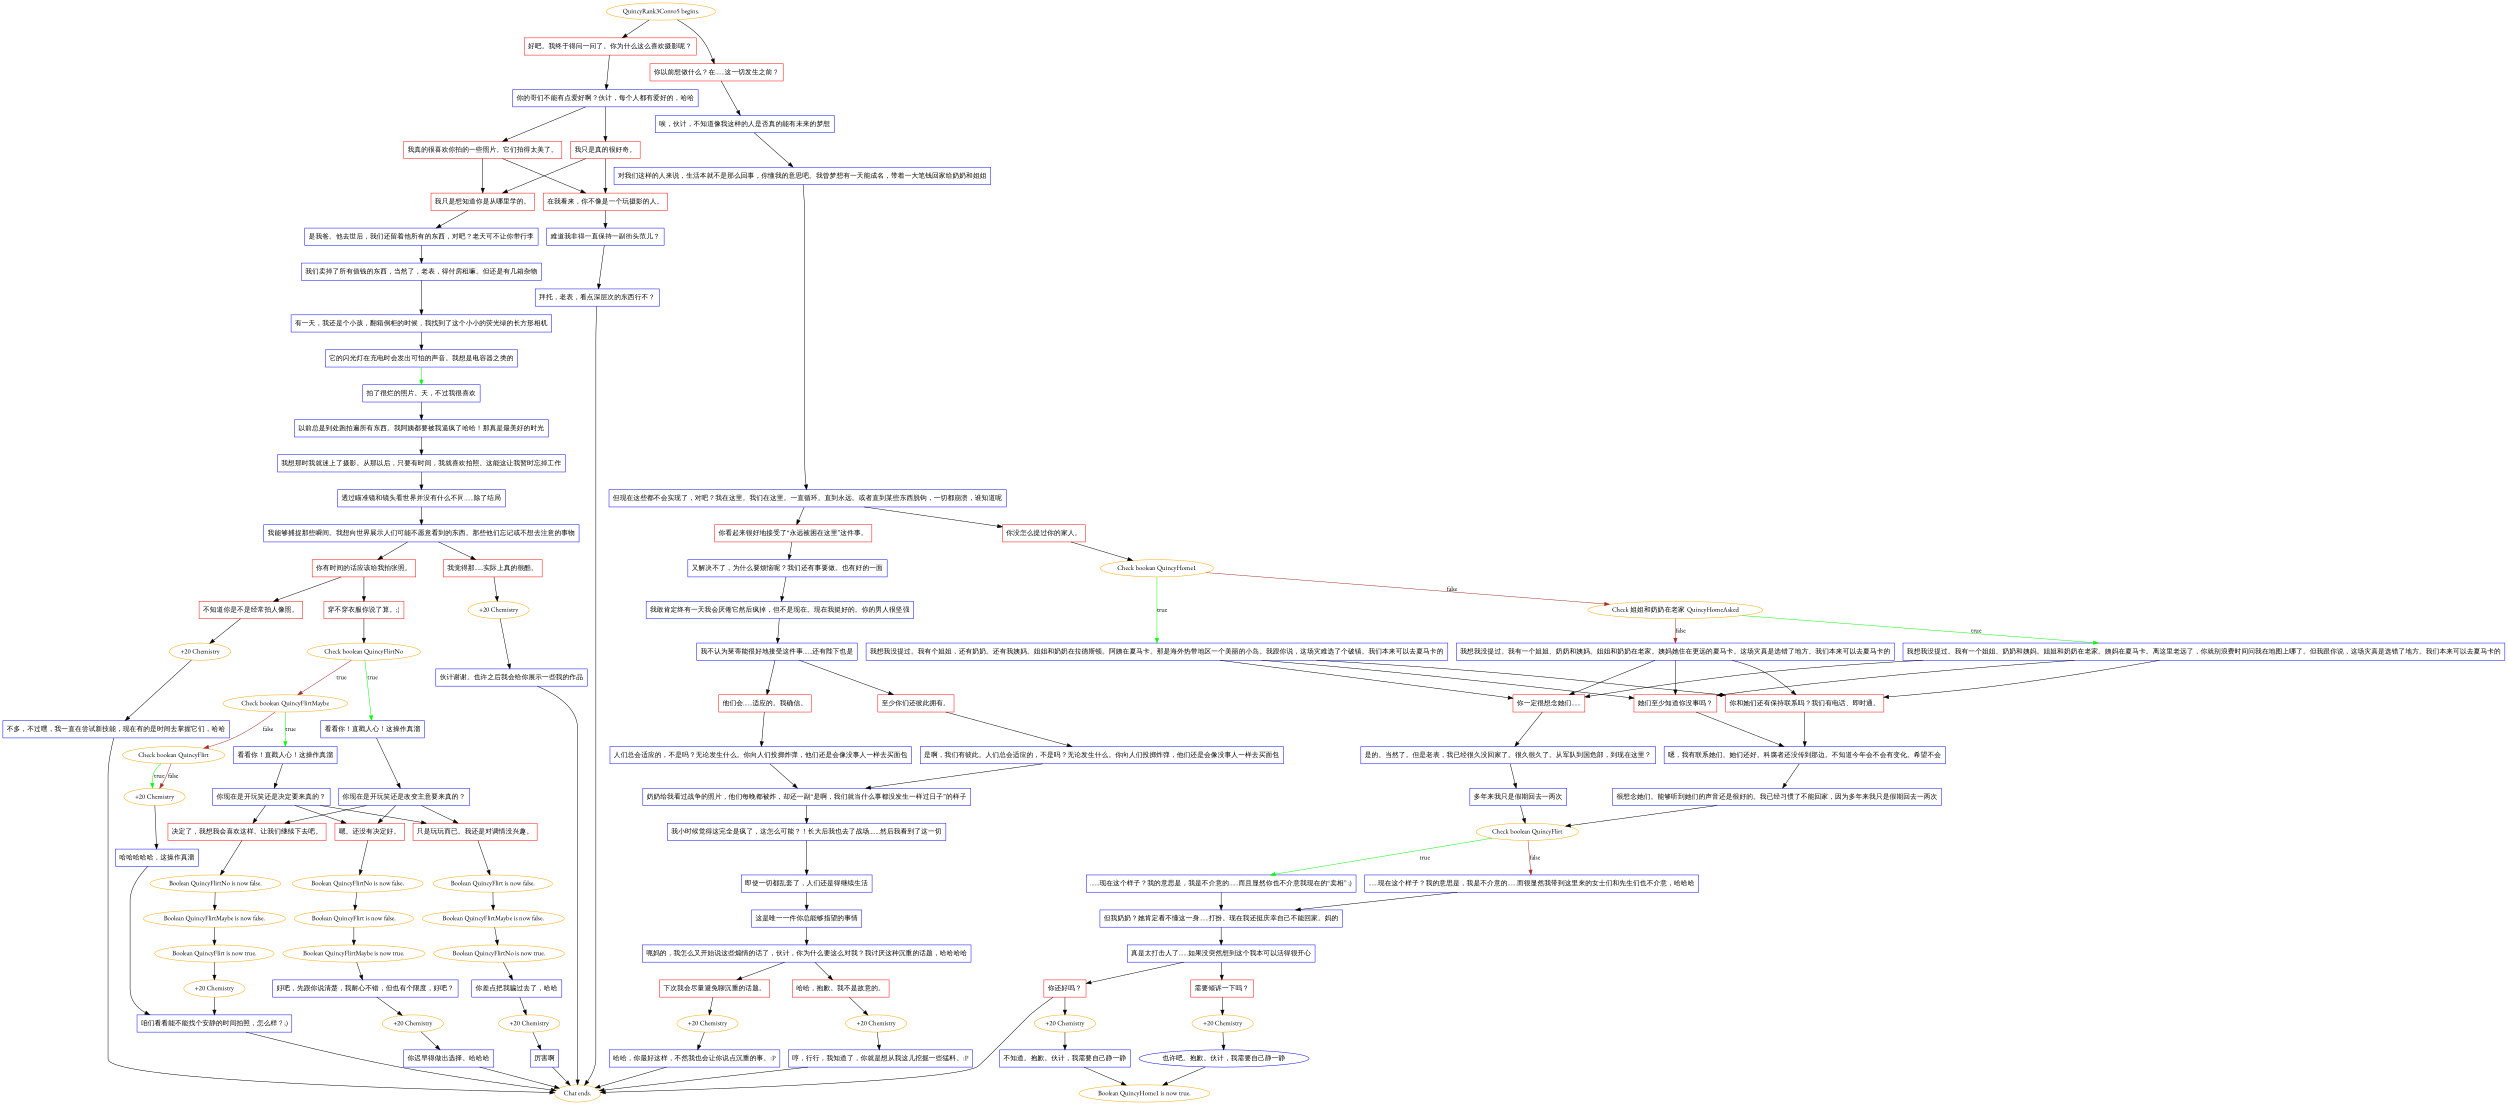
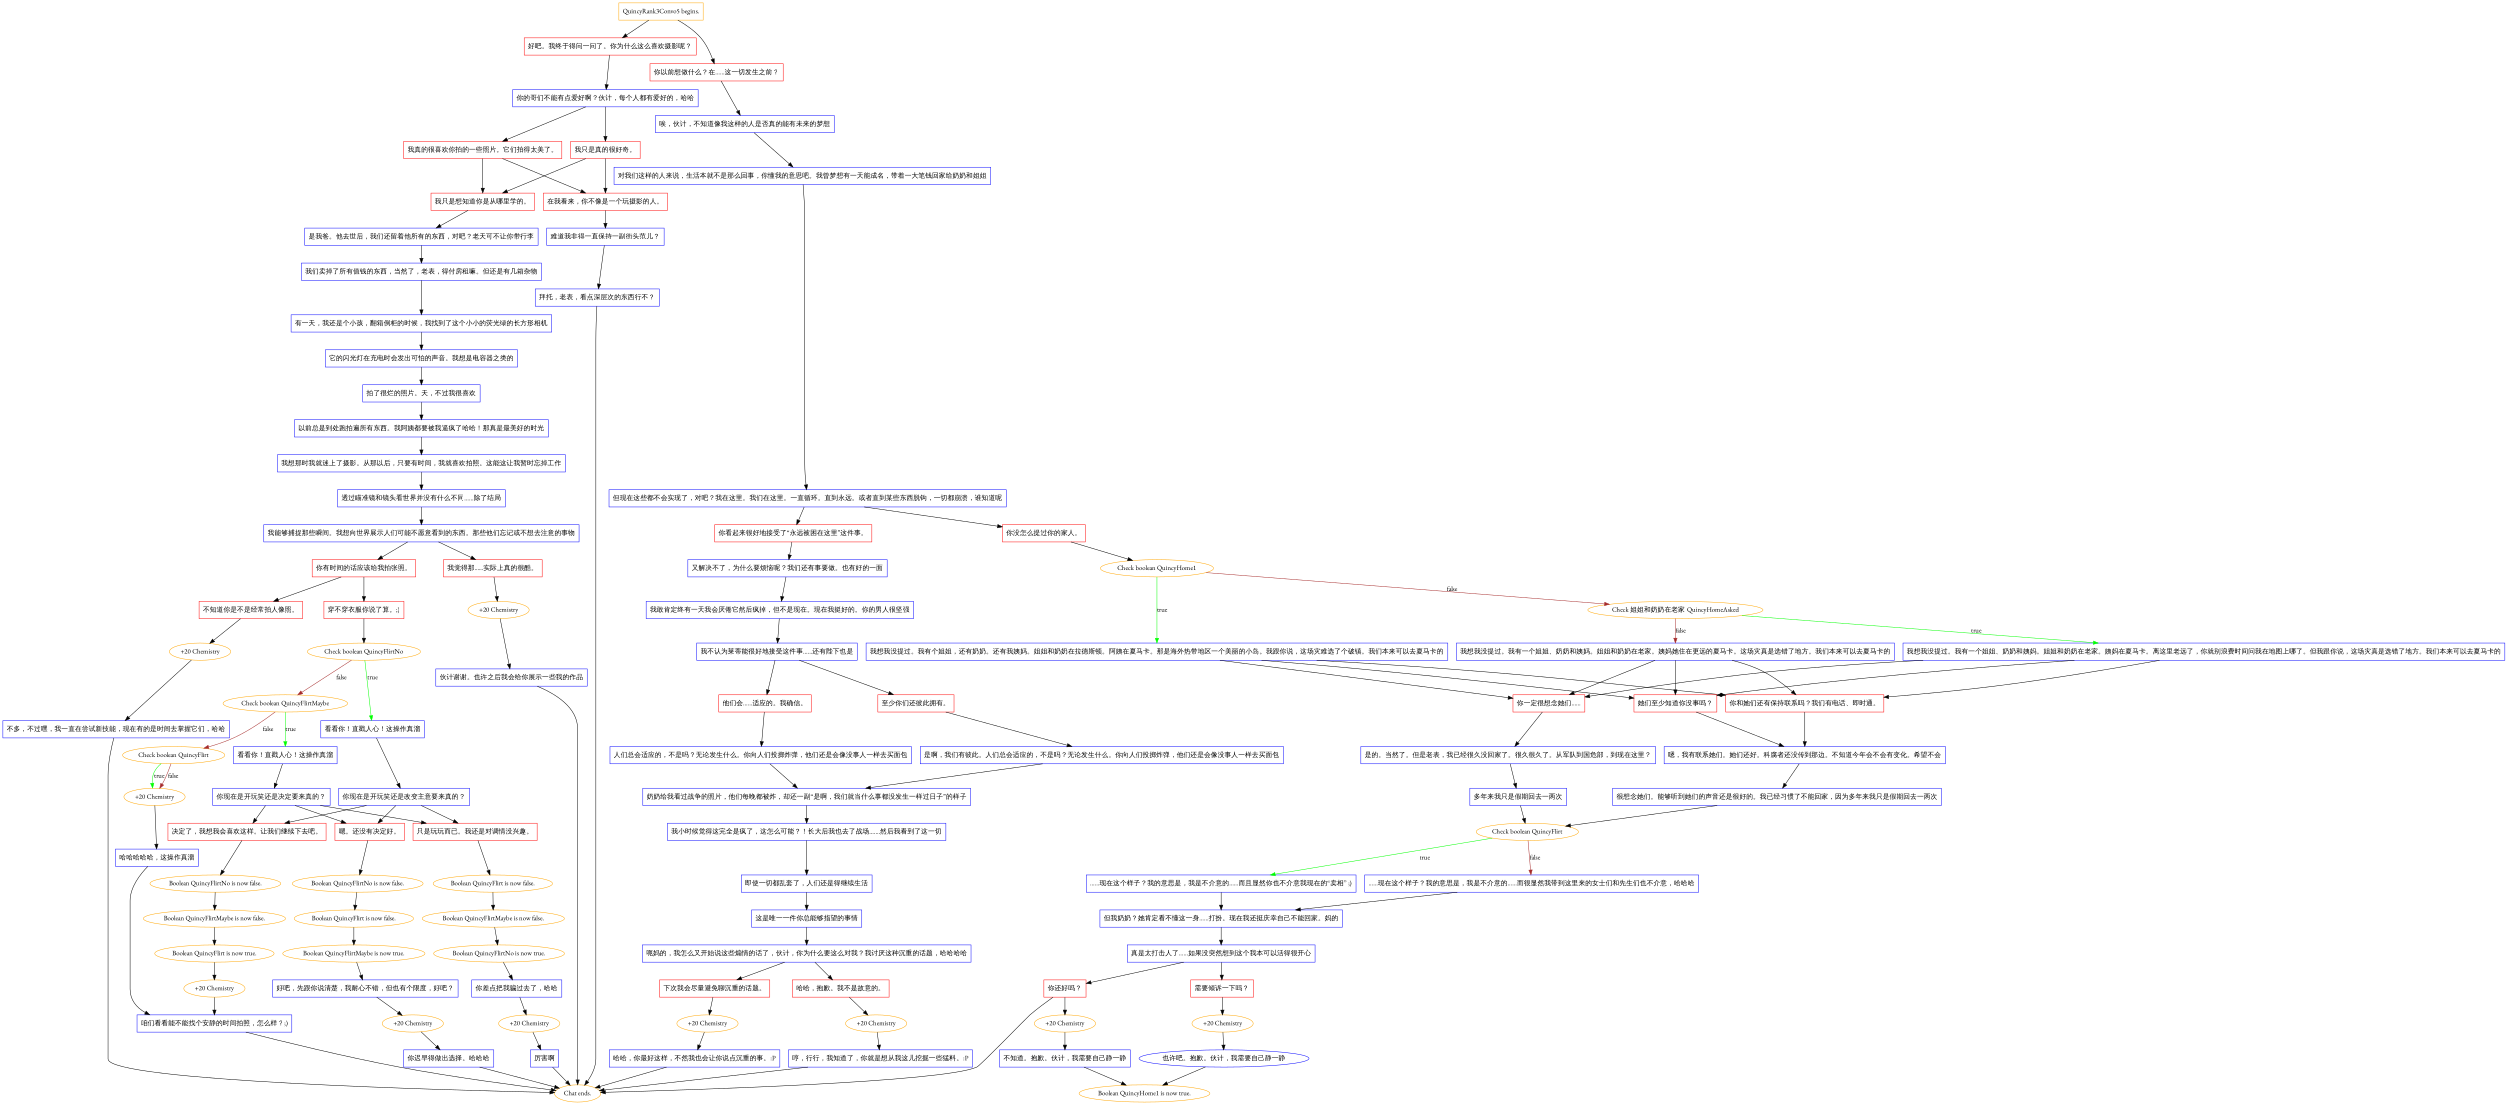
node "QuincyRank3Convo5 begins.": shape ellipse -> box
edge "它的闪光灯在充电时会发出可怕的声音。我想是电容器之类的" -> "拍了很烂的照片。天，不过我很喜欢": color green -> black
edge "Check boolean QuincyFlirtNo" -> "Check boolean QuincyFlirtMaybe": label "true" -> "false"
